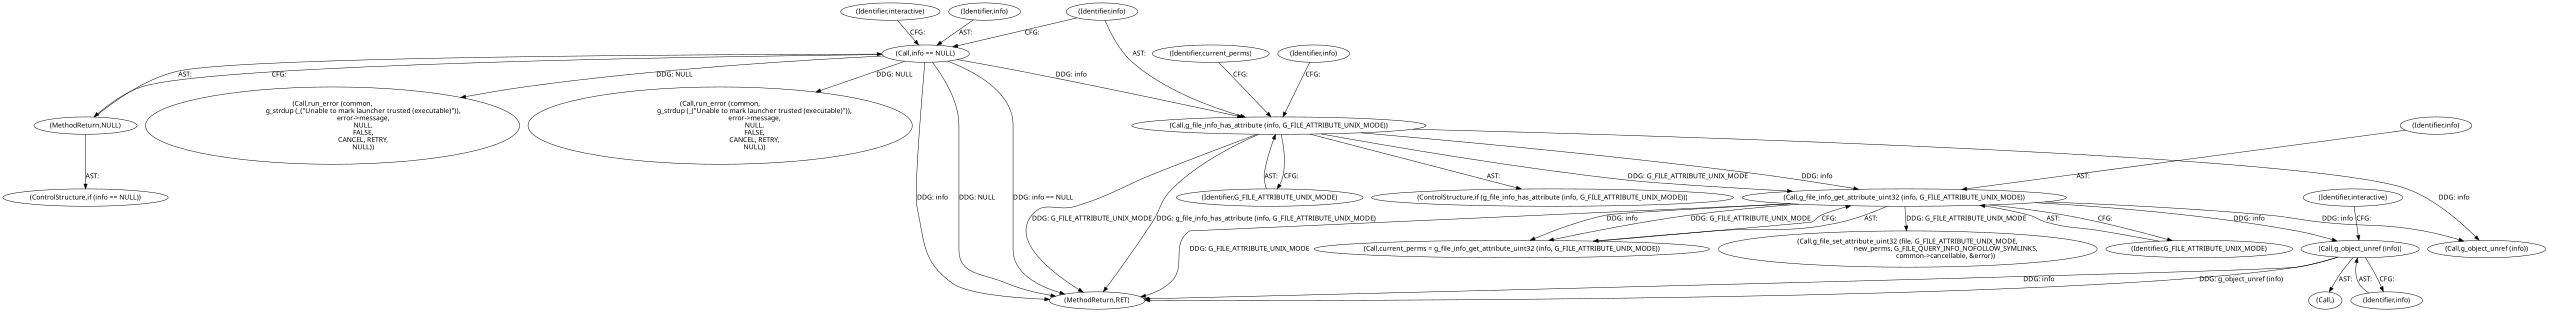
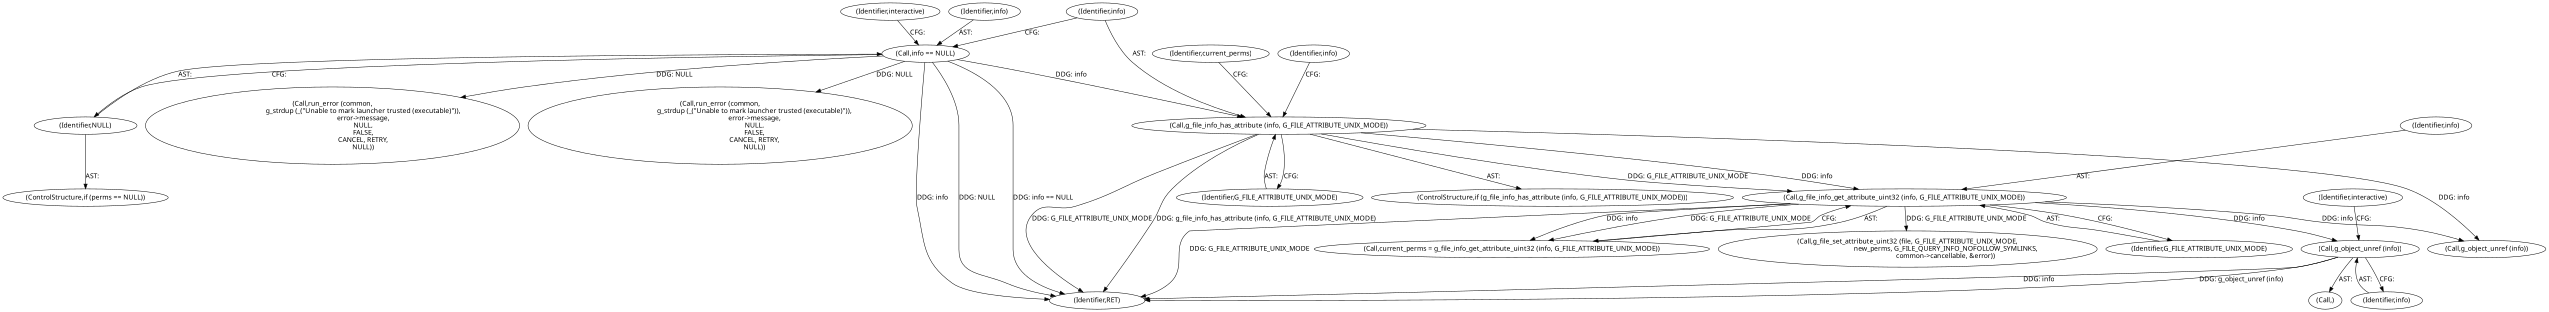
node "(MethodReturn,NULL)": label "(MethodReturn,NULL)" -> "(Identifier,NULL)"
node "(ControlStructure,if (info == NULL))": label "(ControlStructure,if (info == NULL))" -> "(ControlStructure,if (perms == NULL))"
node "(MethodReturn,RET)": label "(MethodReturn,RET)" -> "(Identifier,RET)"
